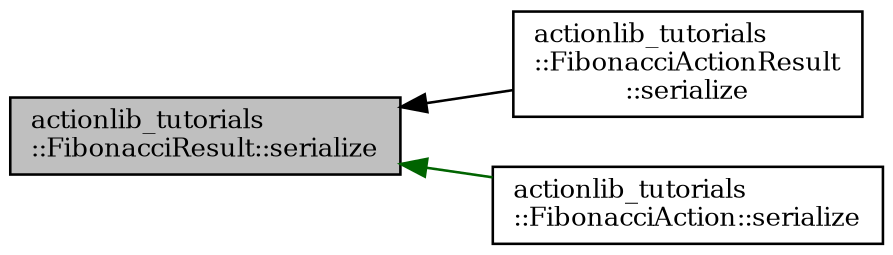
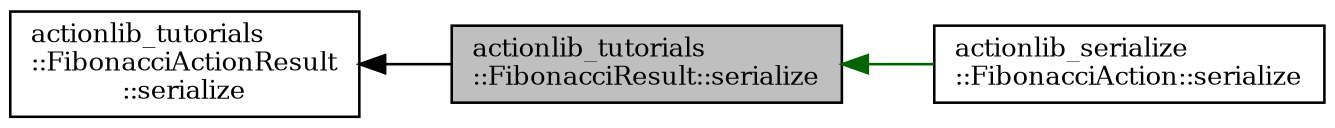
edge "actionlib_tutorials ::FibonacciActionResult ::serialize" -> "actionlib_tutorials ::FibonacciResult::serialize": reversed
node "actionlib_tutorials ::FibonacciAction::serialize": label "actionlib_tutorials ::FibonacciAction::serialize" -> "actionlib_serialize ::FibonacciAction::serialize"
